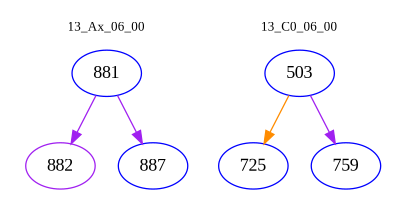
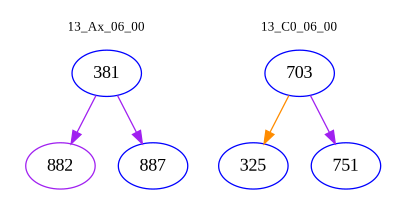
node "881": label "881" -> "381"
node "503": label "503" -> "703"
node "725": label "725" -> "325"
node "759": label "759" -> "751"
